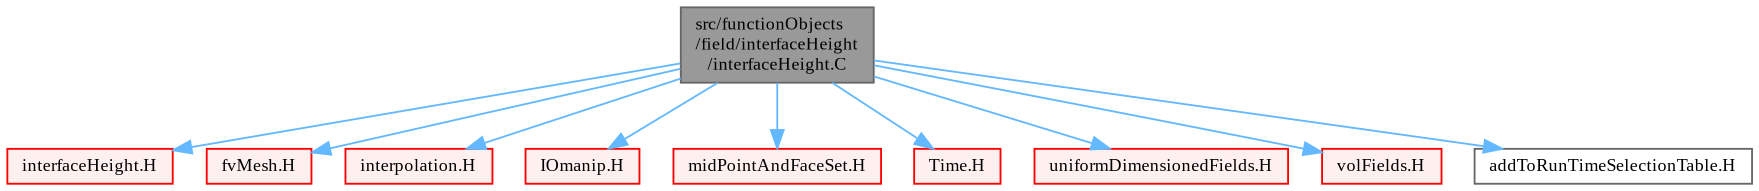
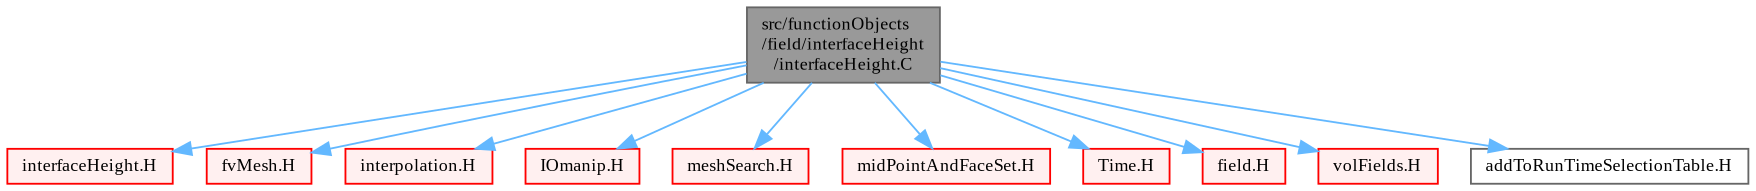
node "meshSearch.H": added
node "uniformDimensionedFields.H": label "uniformDimensionedFields.H" -> "field.H"
